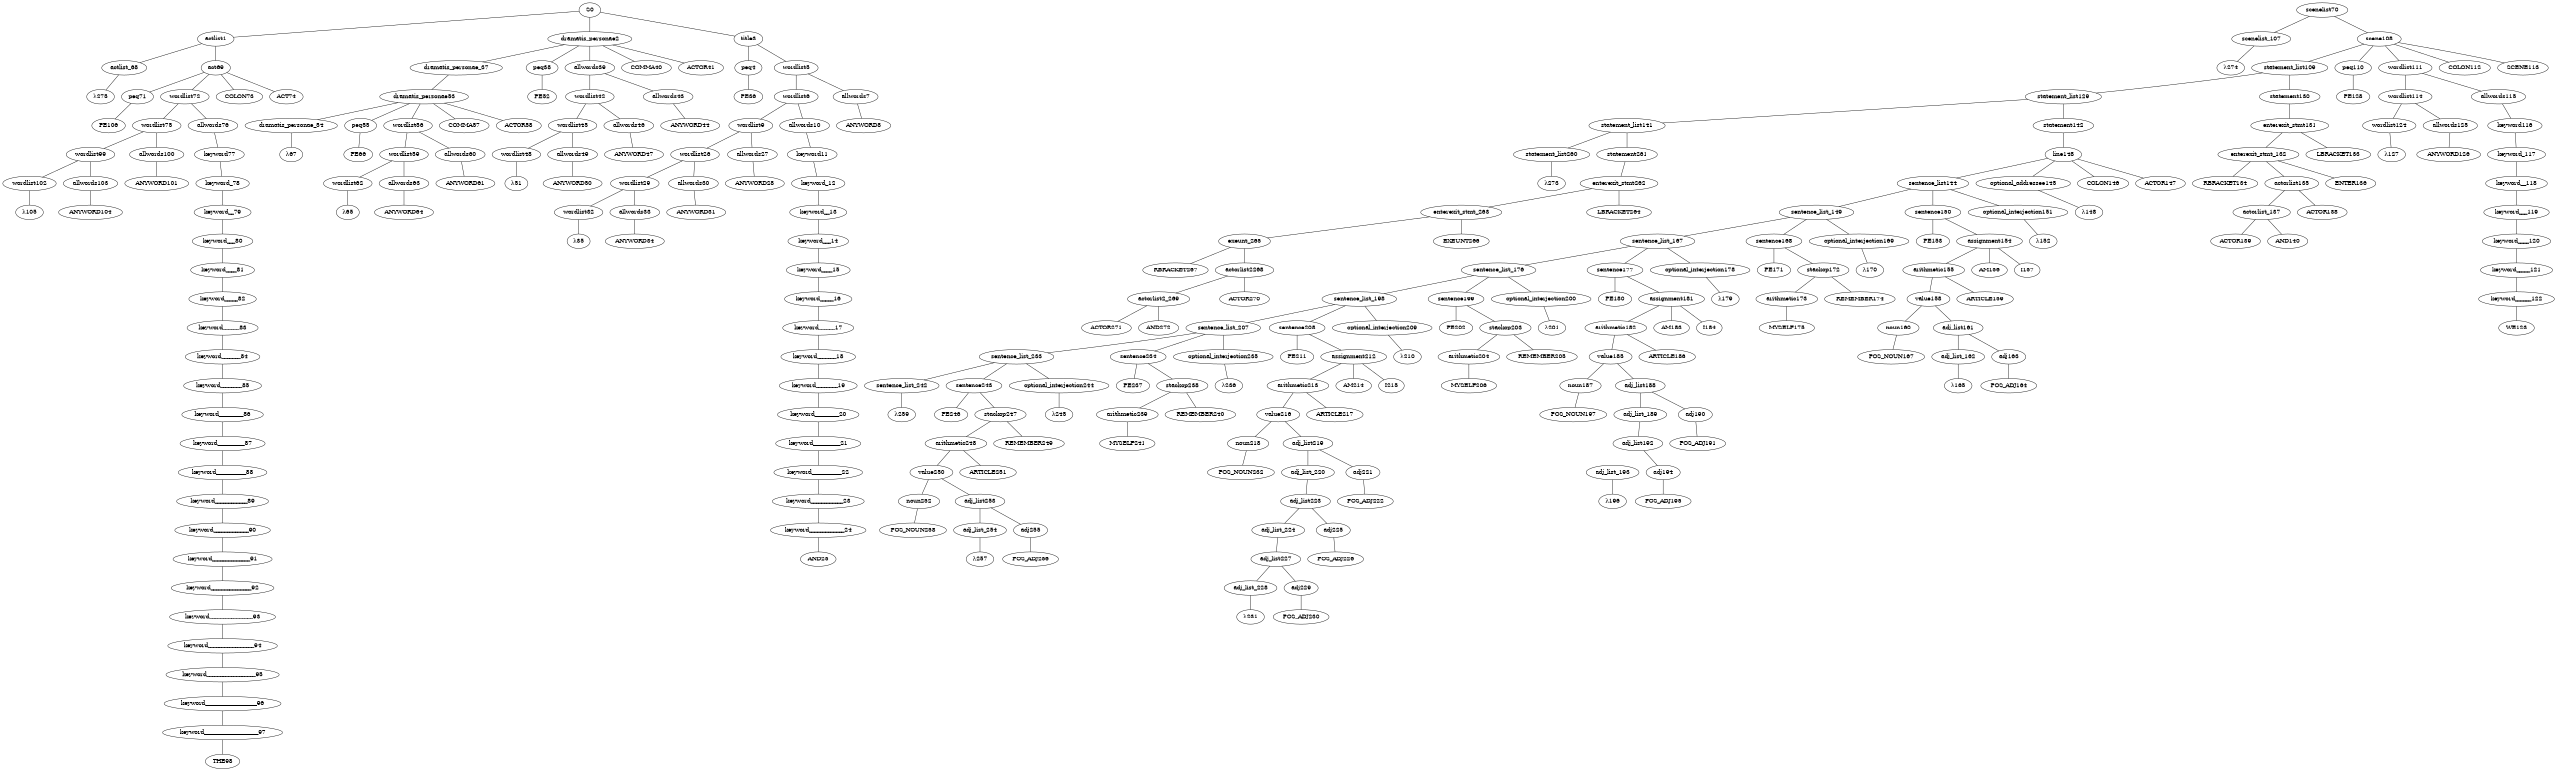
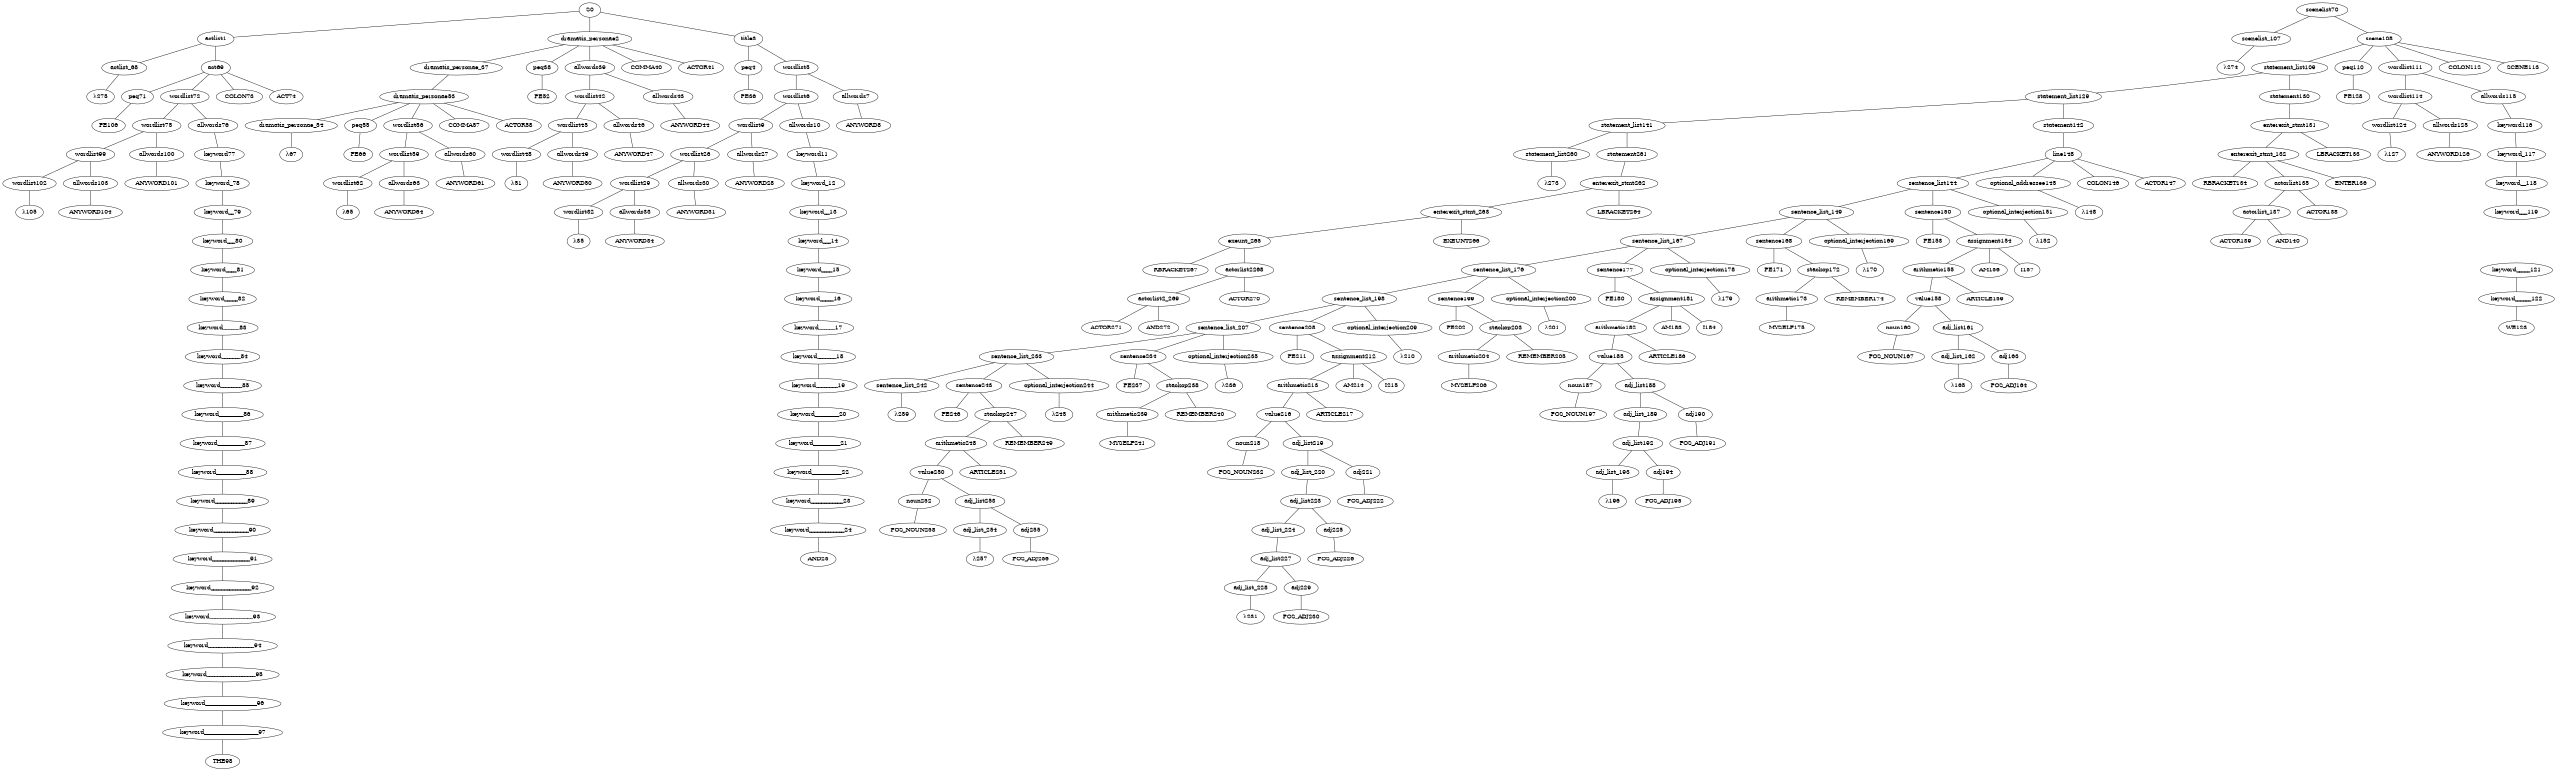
node "keyword____120": removed
edge "adj_list192" -- "adj_list_193": added
